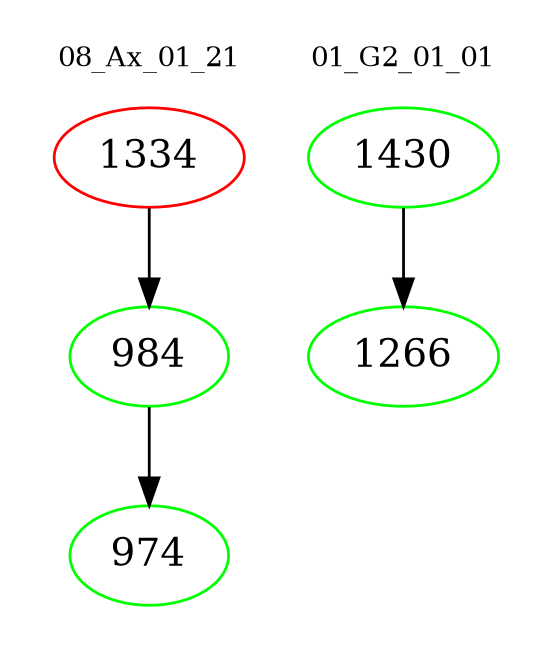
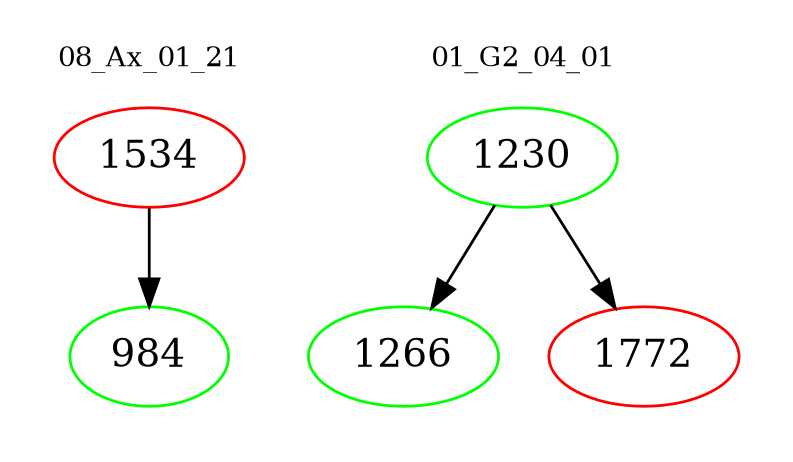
cluster "01_G2_01_01": label "01_G2_01_01" -> "01_G2_04_01"
node "1334": label "1334" -> "1534"
node "1430": label "1430" -> "1230"
node "1772": added
node "974": removed
